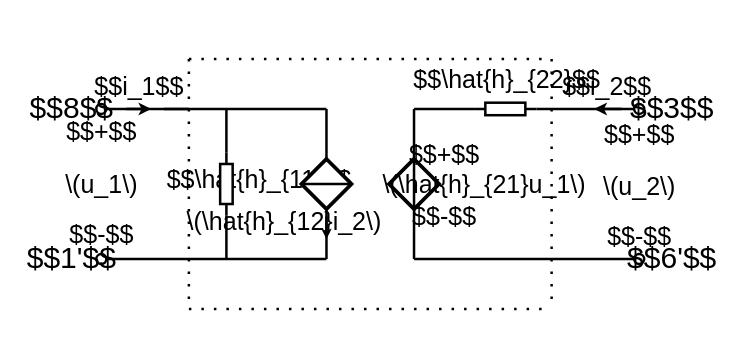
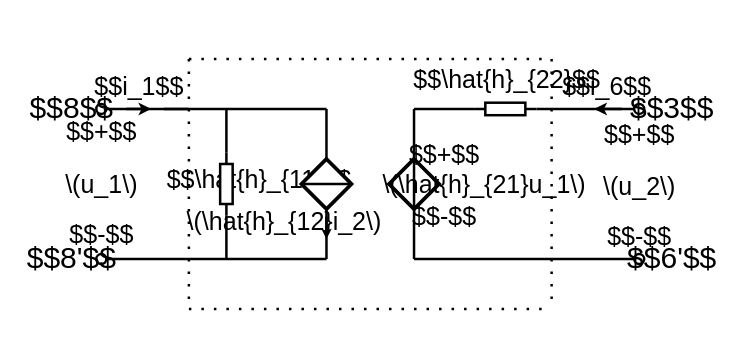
node "$$i_2$$": label "$$i_2$$" -> "$$i_6$$"
node "$$1'$$": label "$$1'$$" -> "$$8'$$"
